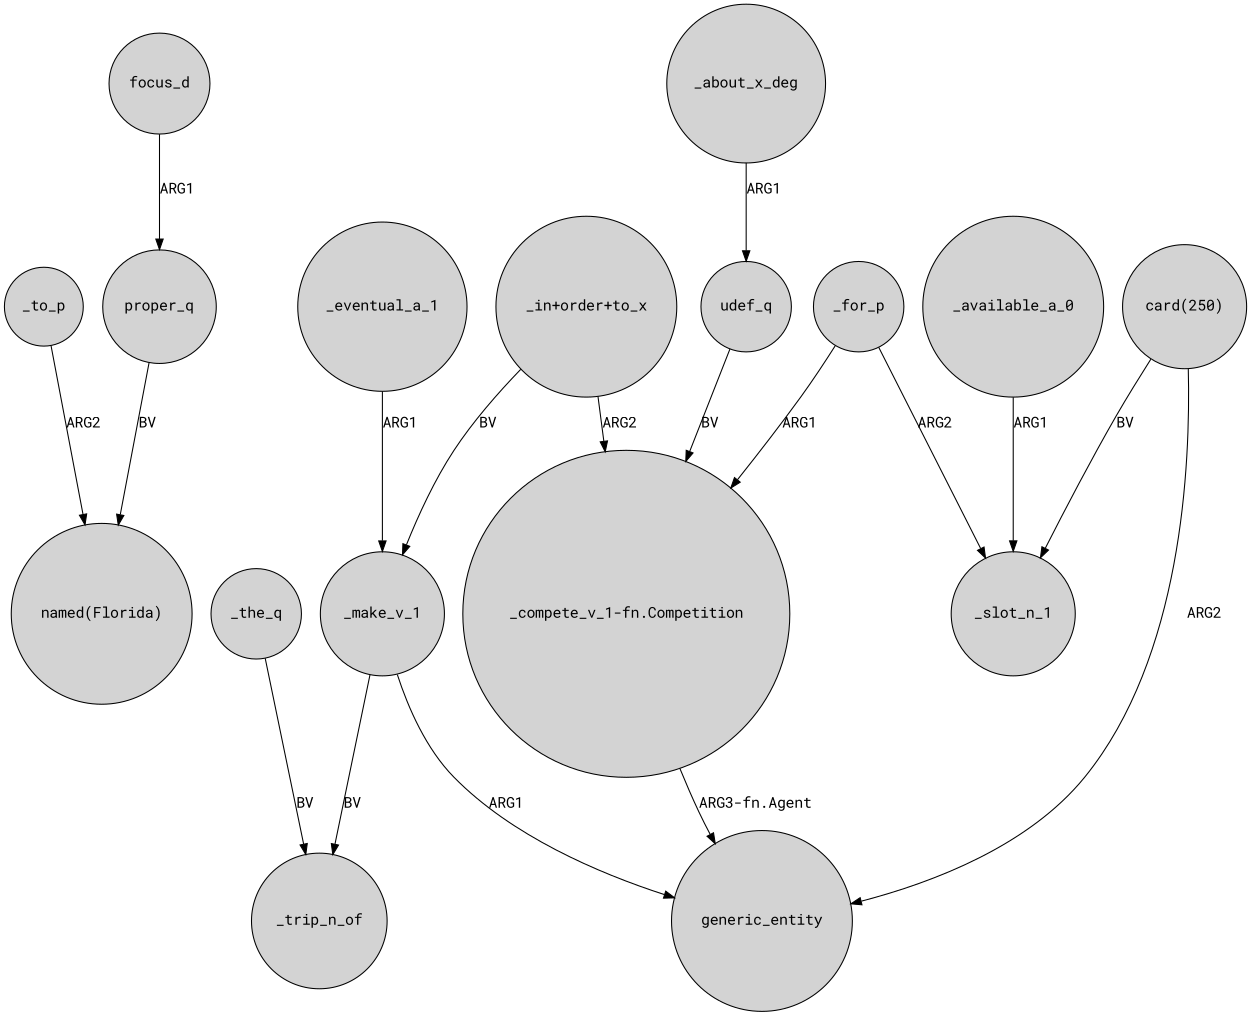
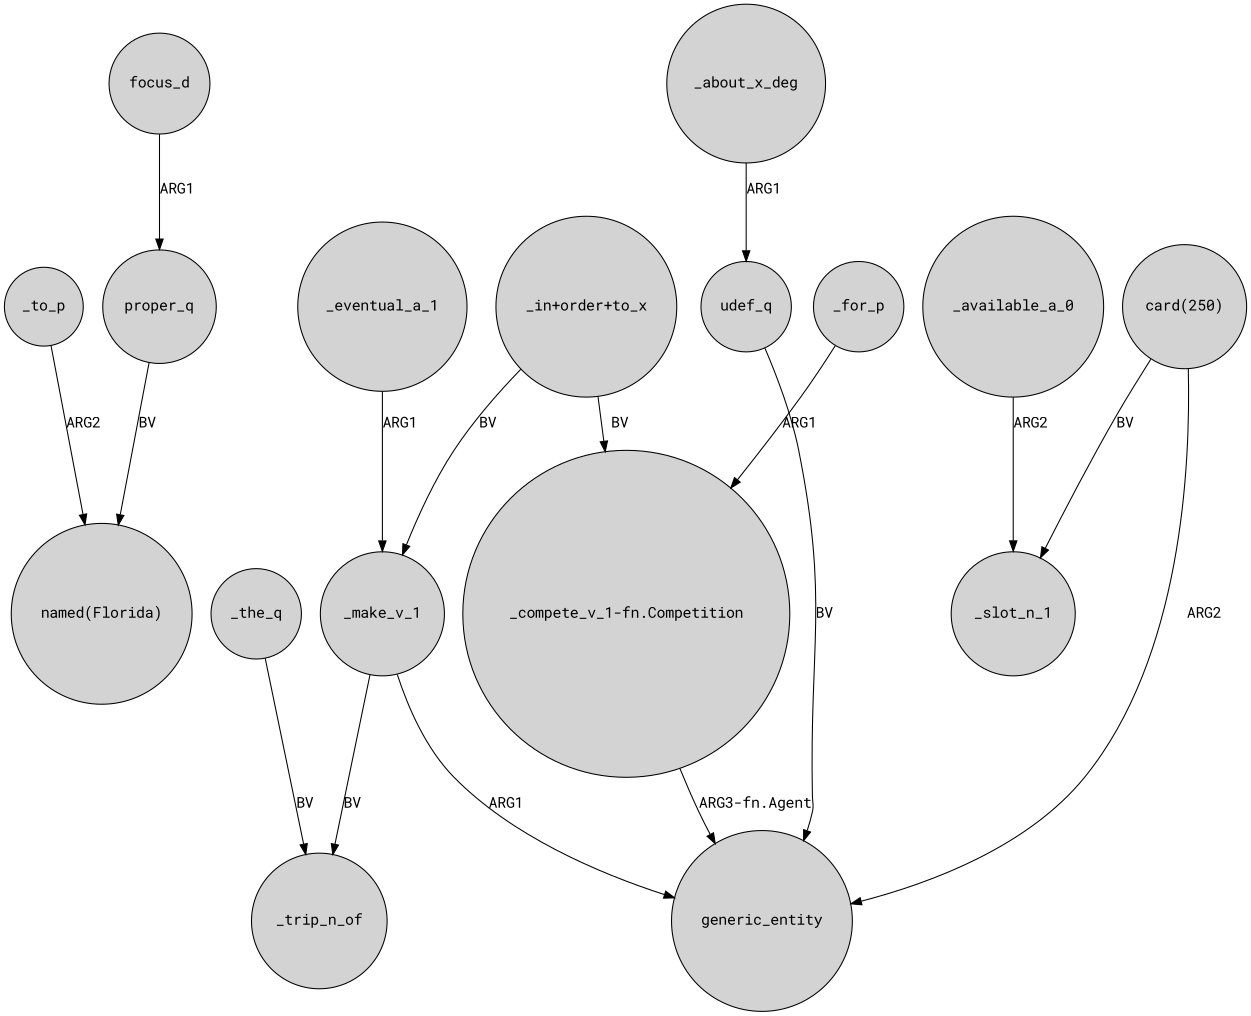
edge "udef_q" -> "_compete_v_1-fn.Competition": now "udef_q" -> "generic_entity"
edge "_in+order+to_x" -> "_compete_v_1-fn.Competition": label "ARG2" -> "BV"
edge "_available_a_0" -> "_slot_n_1": label "ARG1" -> "ARG2"
edge "_for_p" -> "_slot_n_1": removed, label "ARG2"
